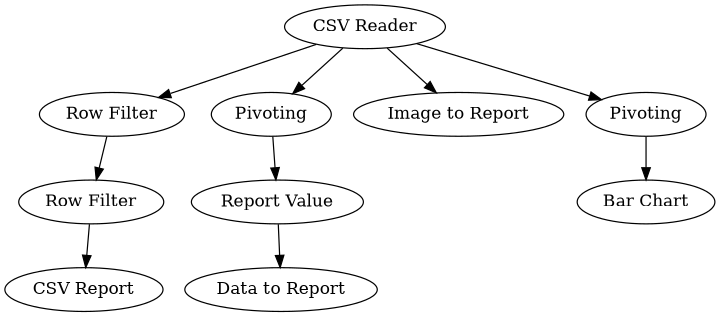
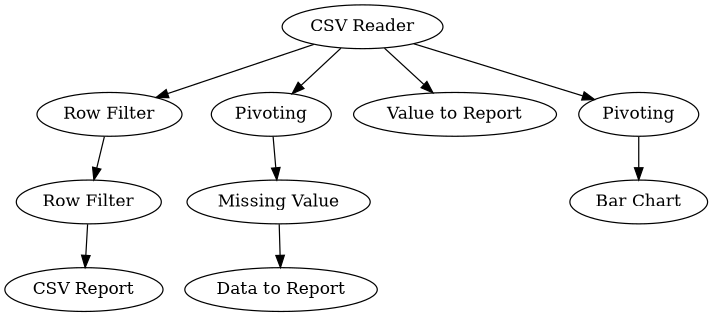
node "Image to Report": label "Image to Report" -> "Value to Report"
node "Report Value": label "Report Value" -> "Missing Value"
